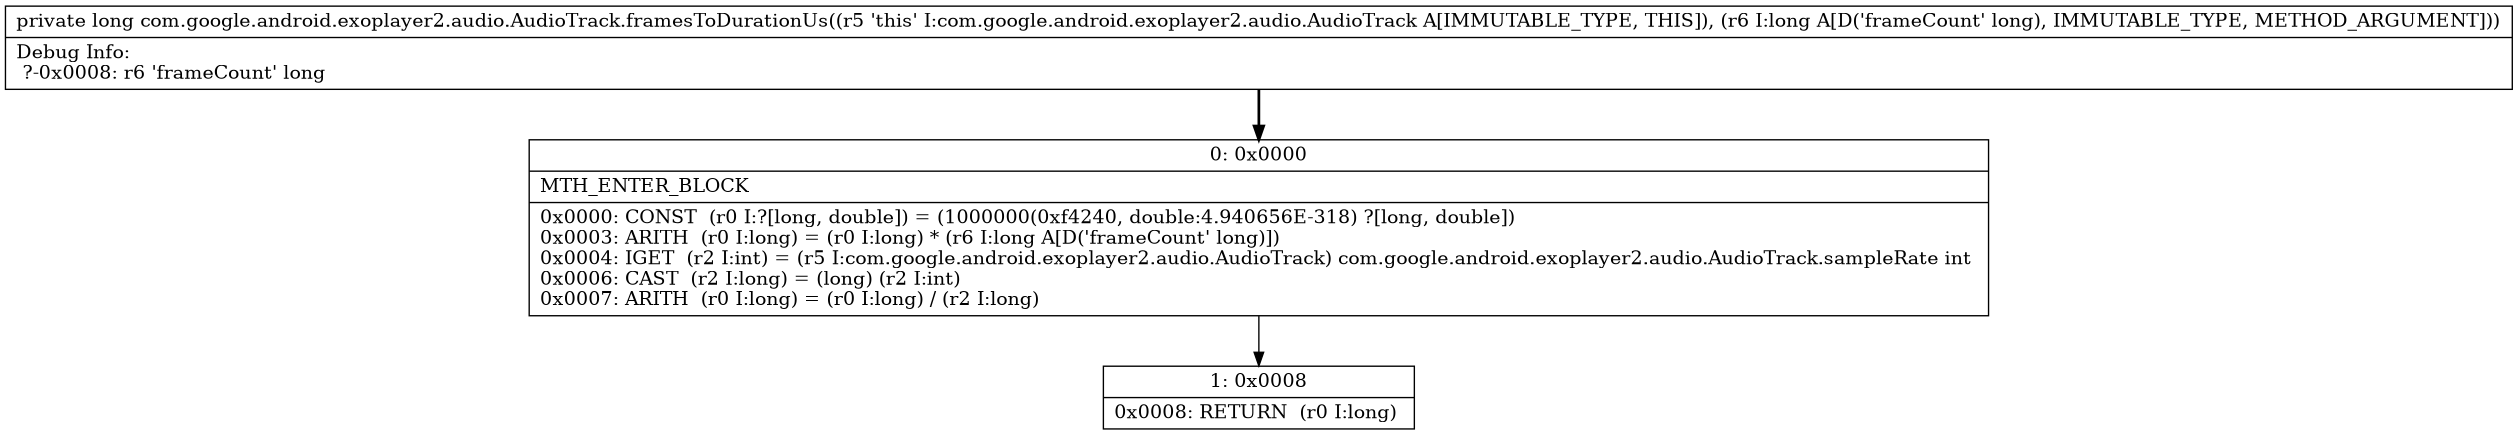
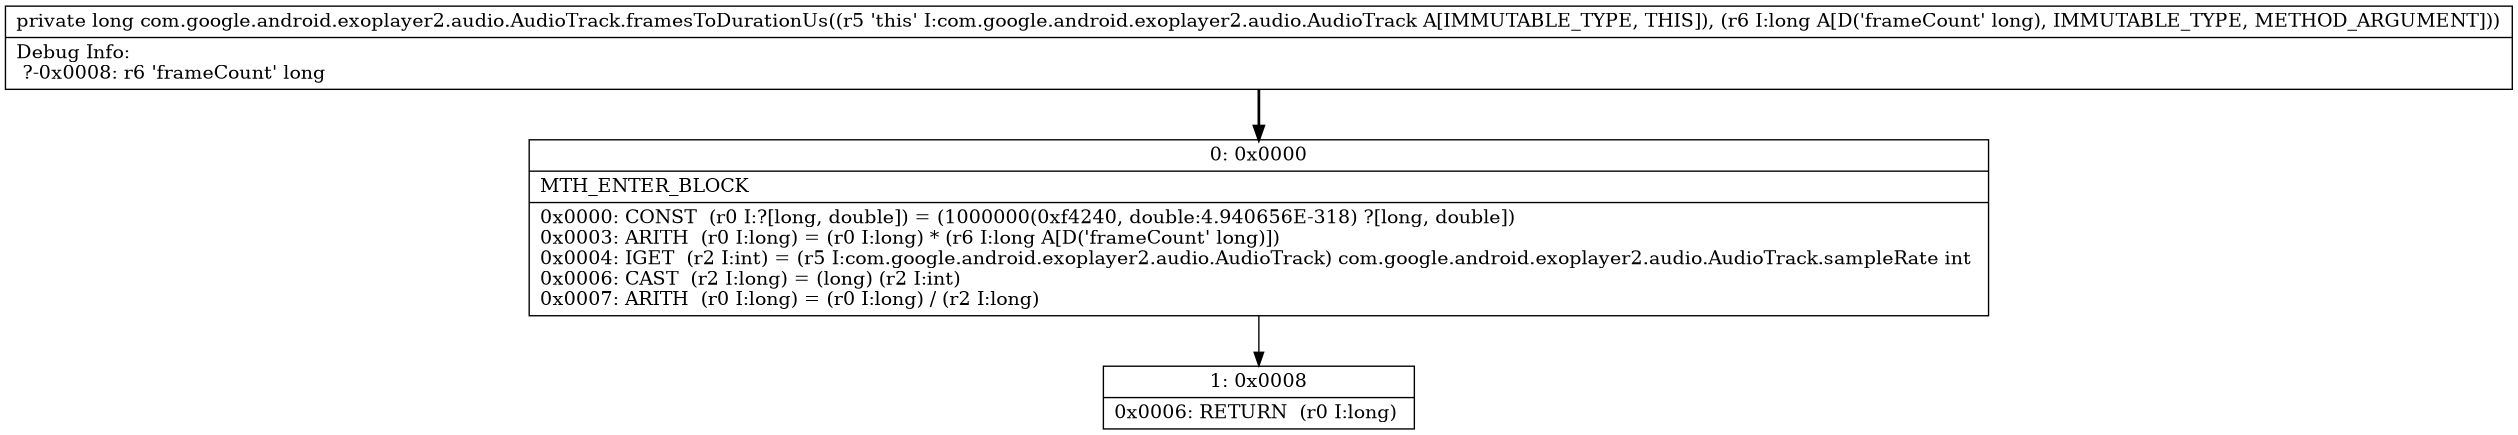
node "1: 0x0008": text "0x0008: RETURN  (r0 I:long)" -> "0x0006: RETURN  (r0 I:long)"
